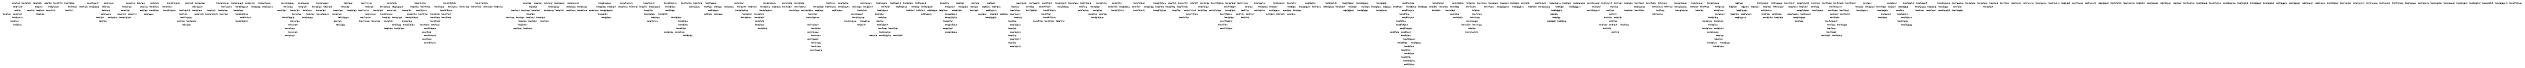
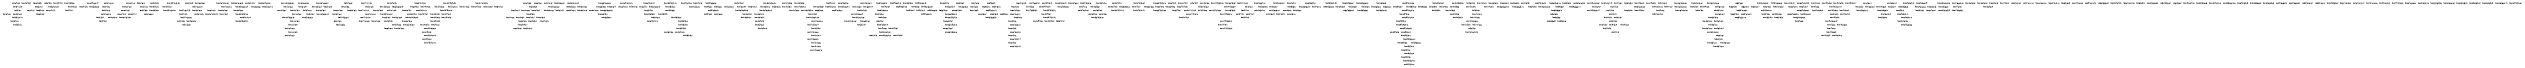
node "[NM_001161352] 4558:174": removed
node "[NM_001142772] 3072-3073: 213": added
